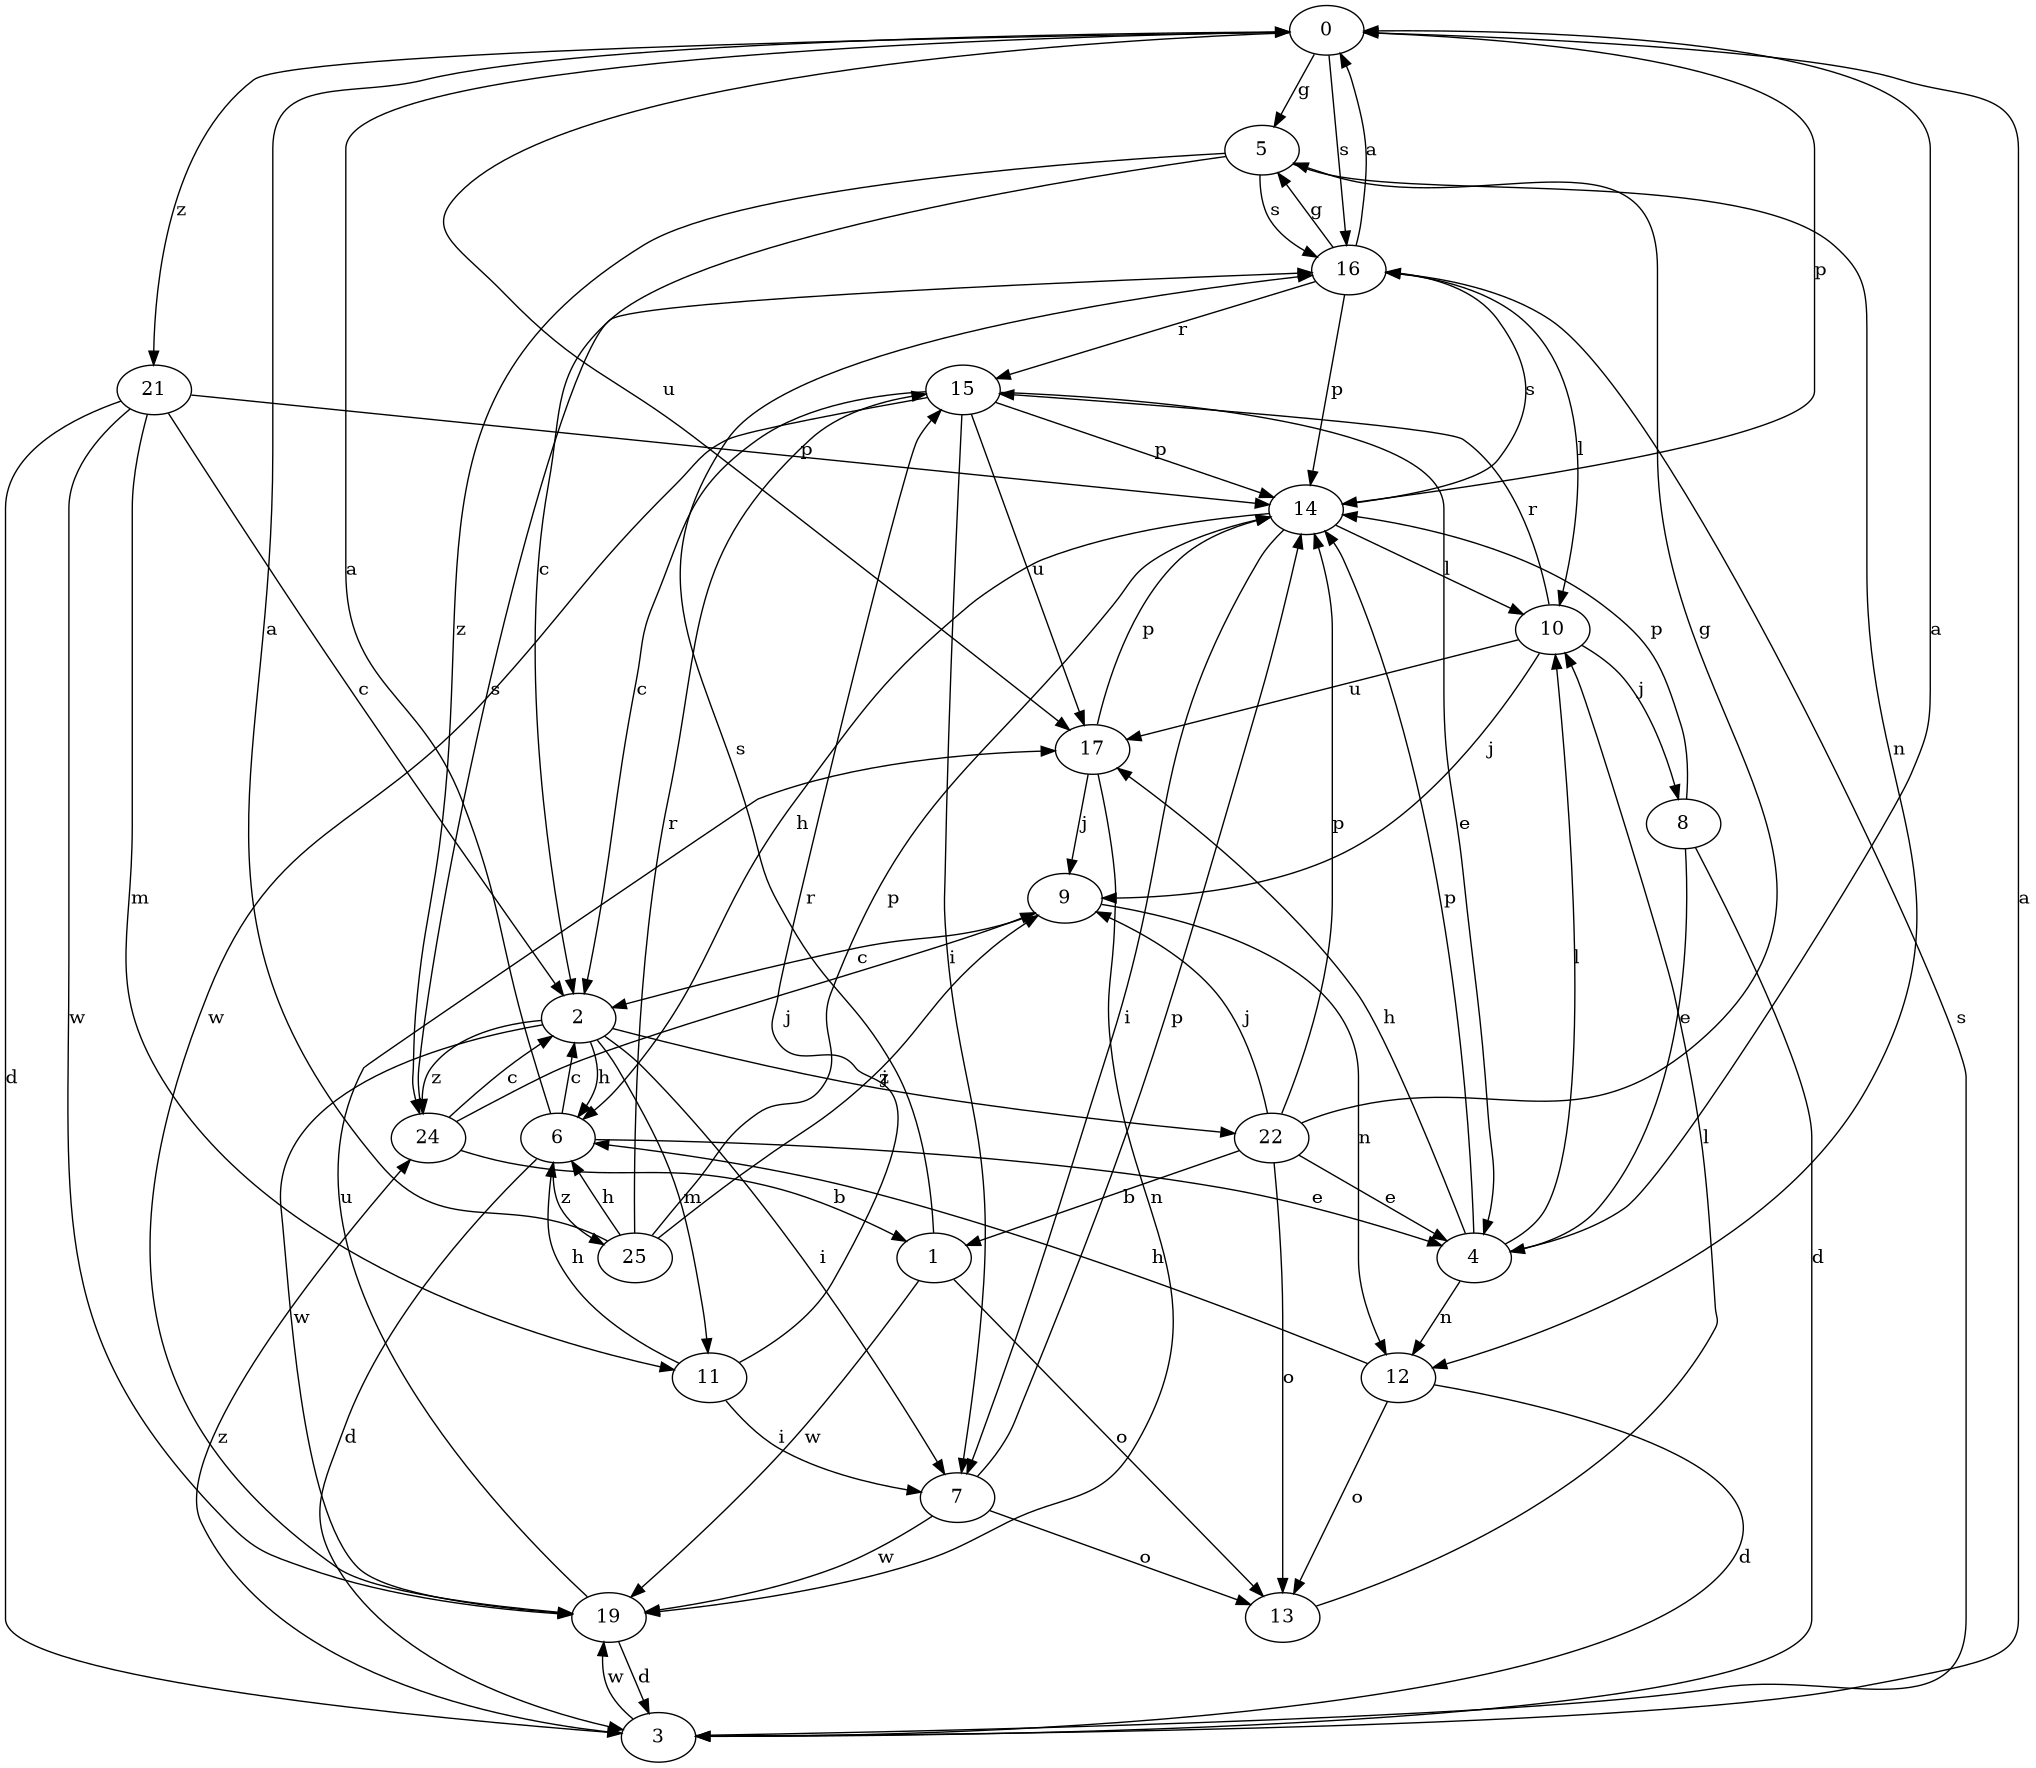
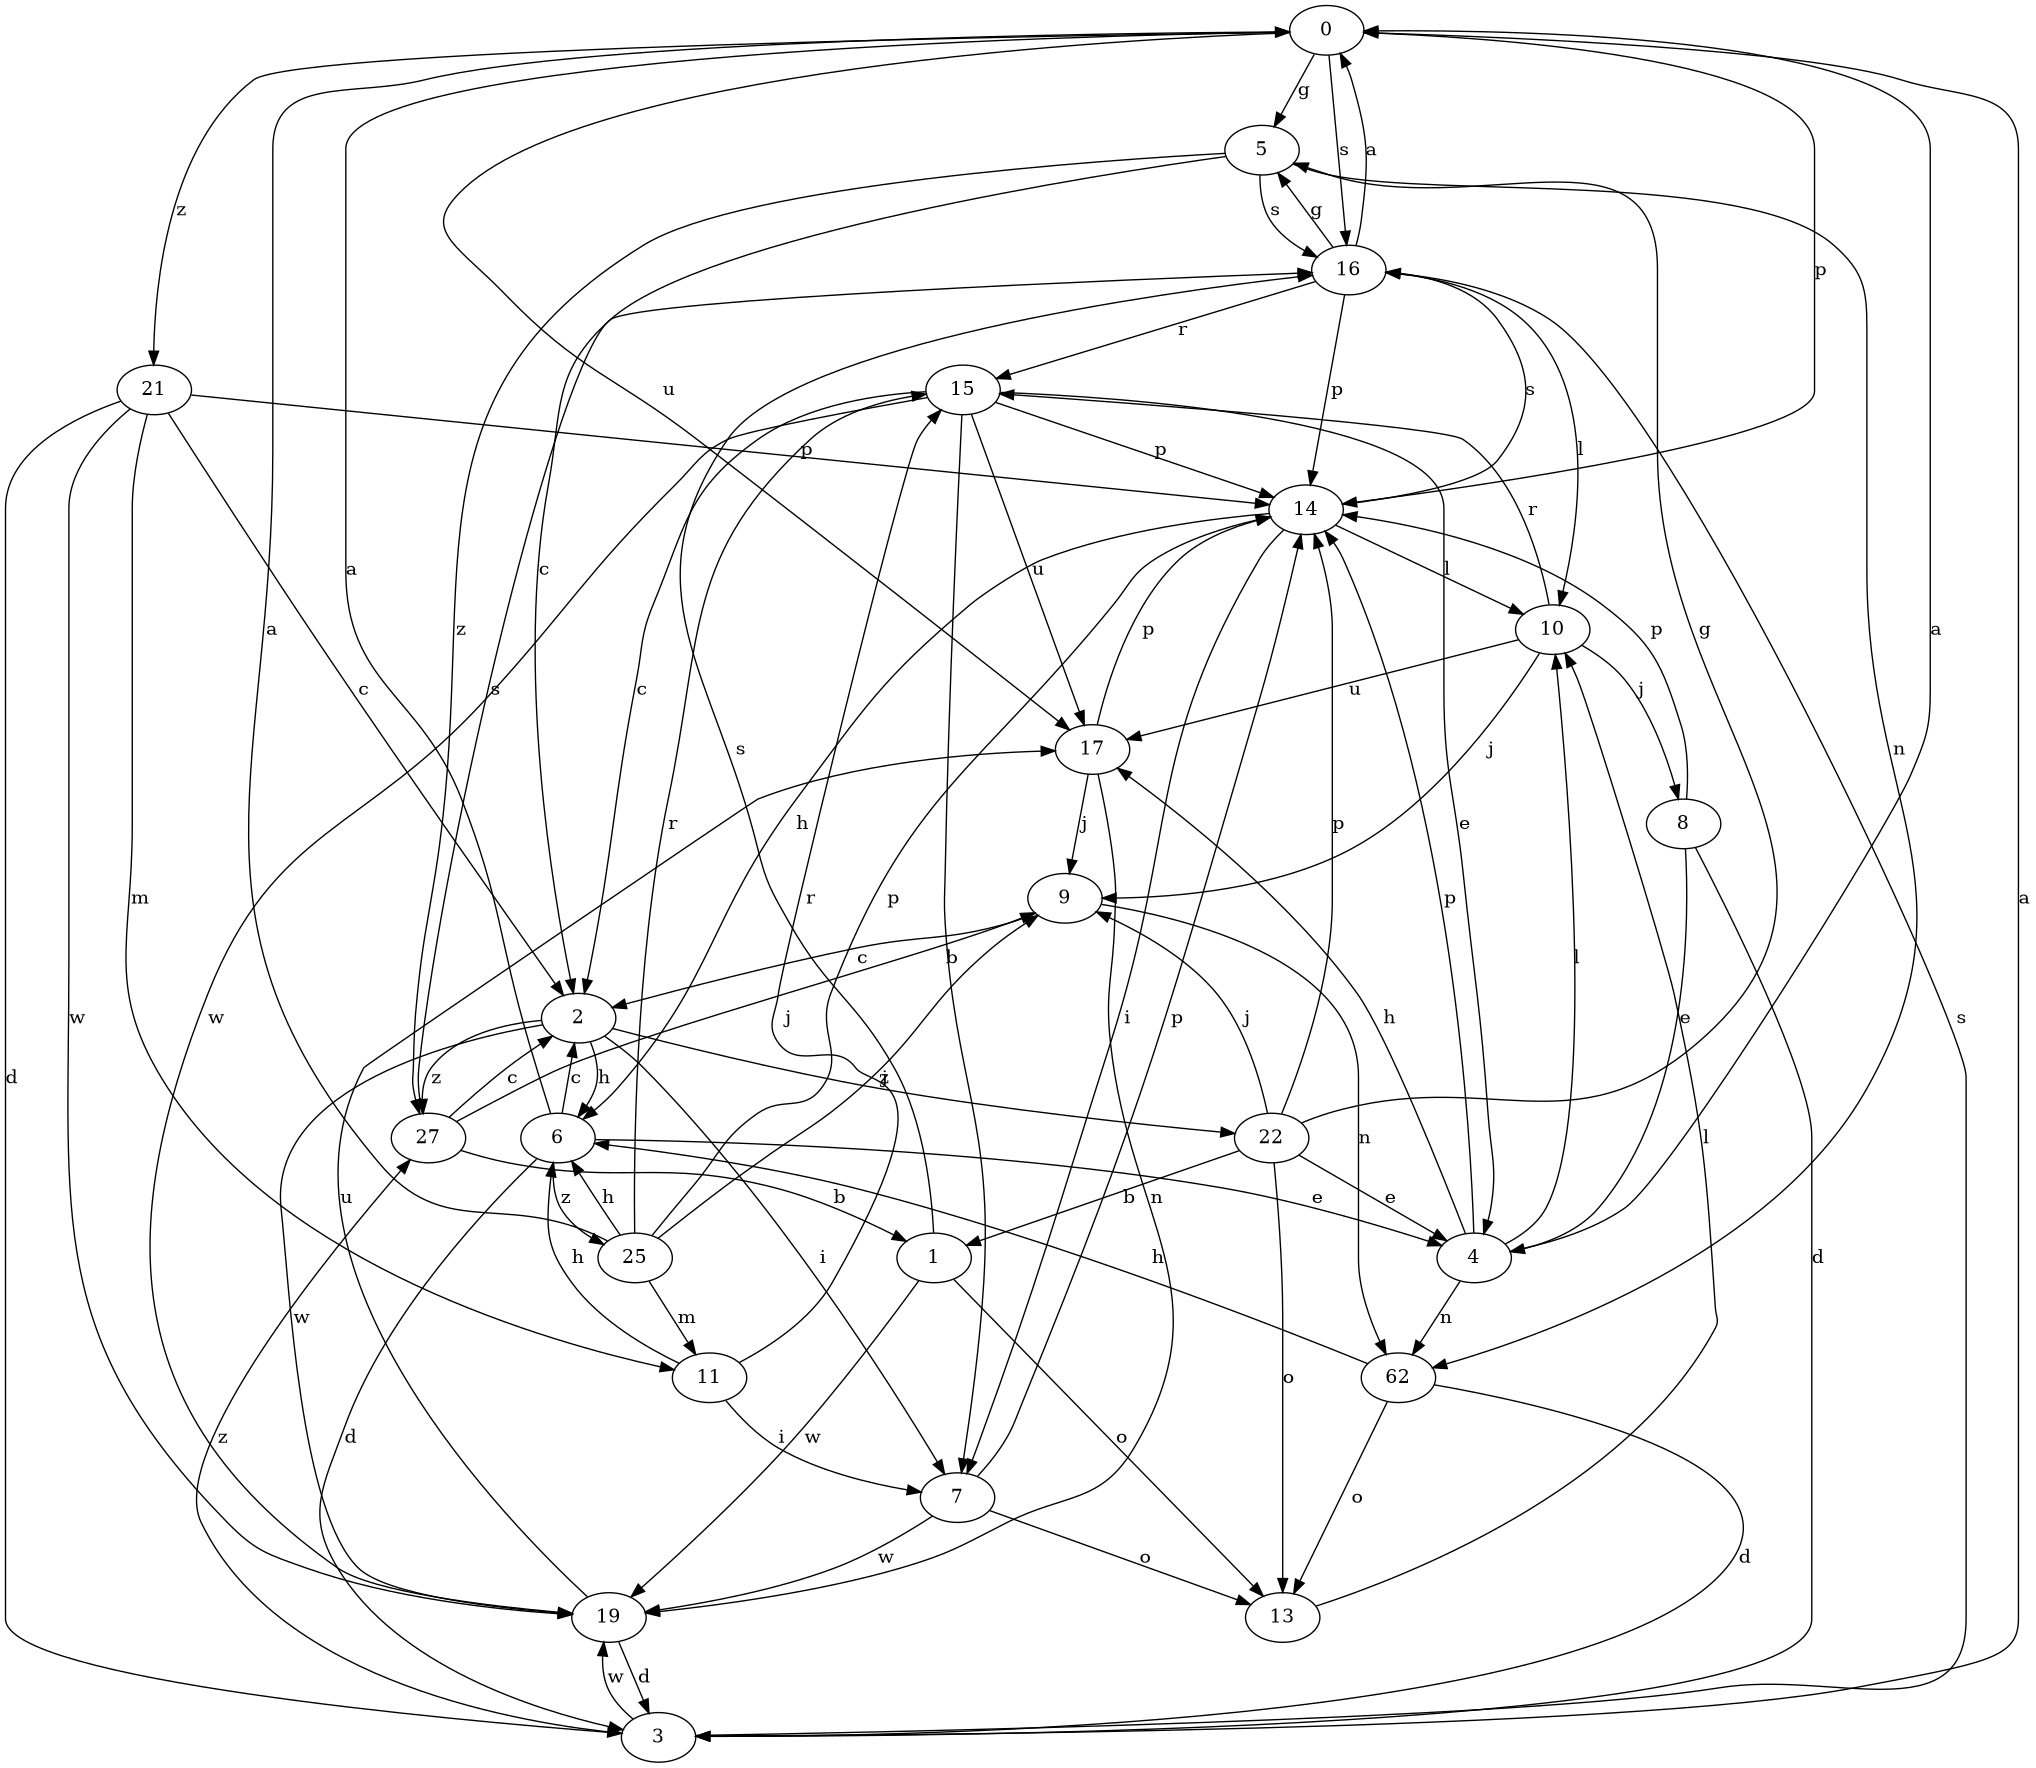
edge "15" -> "7": label "i" -> "b"
node "24": label "24" -> "27"
edge "2" -> "11": now "25" -> "11"
node "12": label "12" -> "62"
